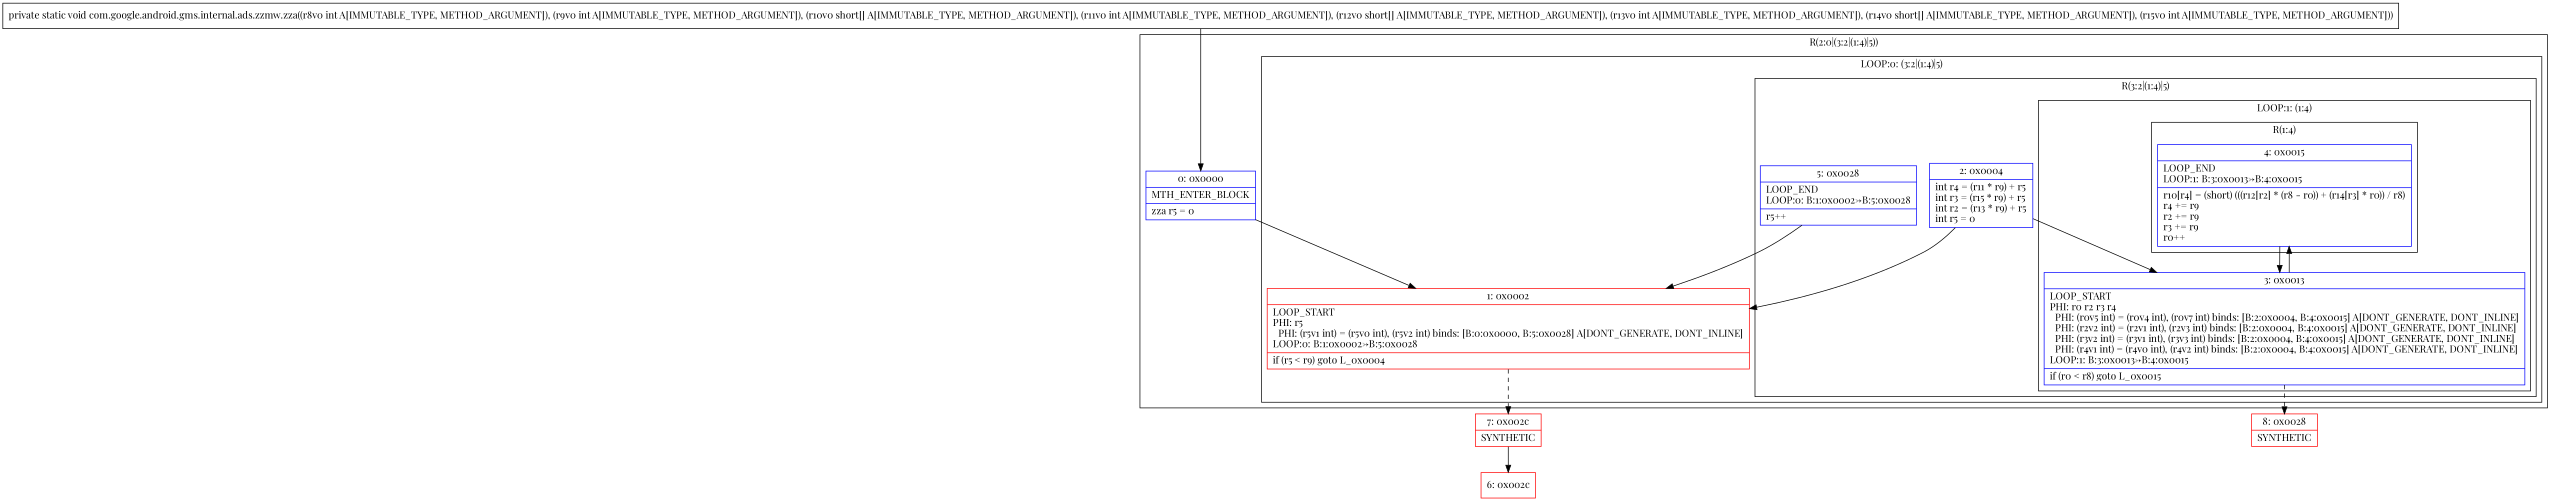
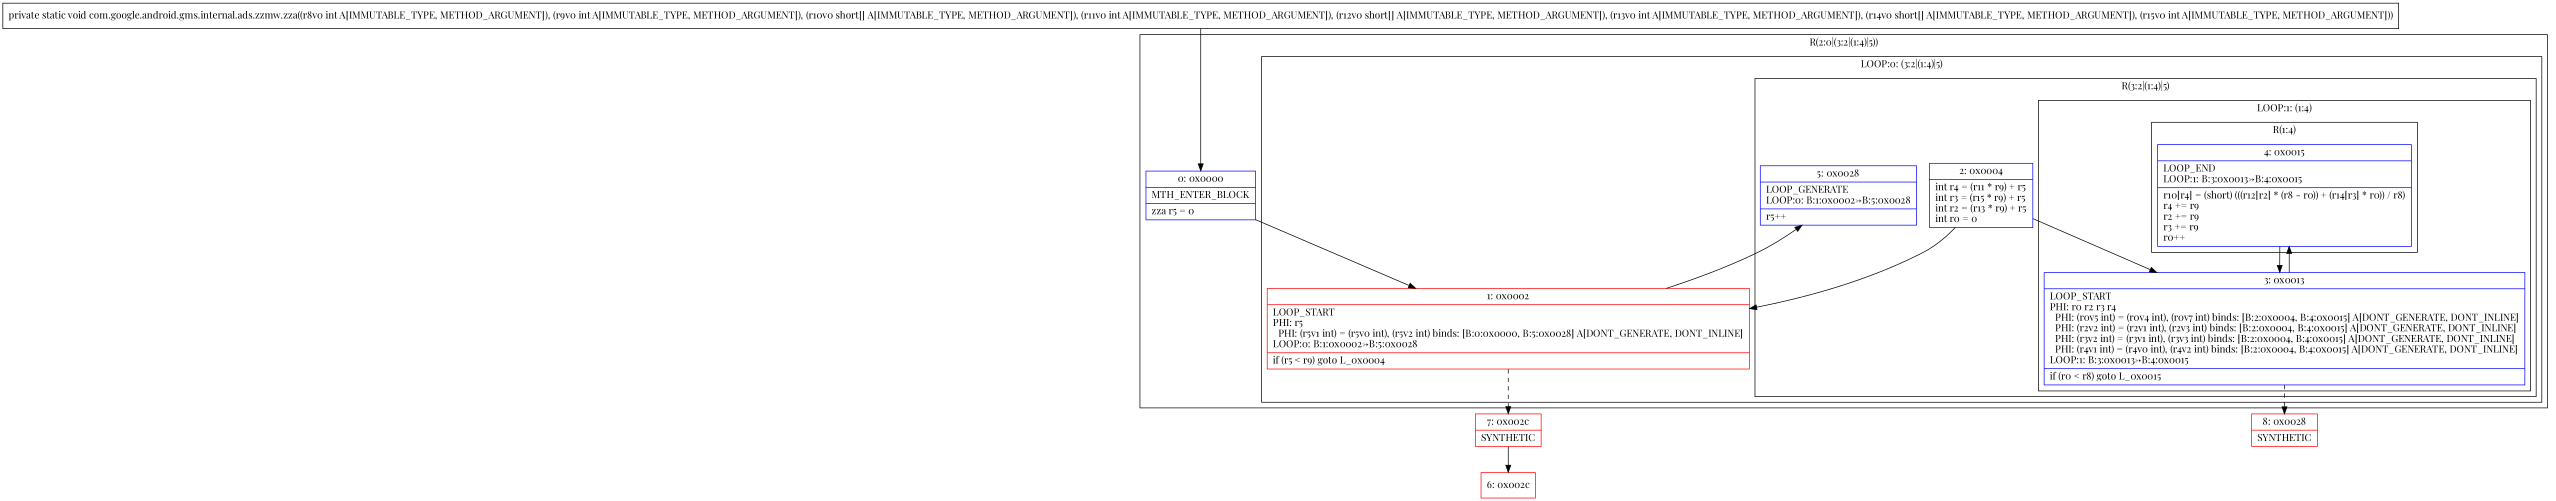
node "5: 0x0028": text "LOOP_END" -> "LOOP_GENERATE"
node "2: 0x0004": text "int r5 = 0" -> "int r0 = 0"
edge "5: 0x0028" -> "1: 0x0002": reversed
